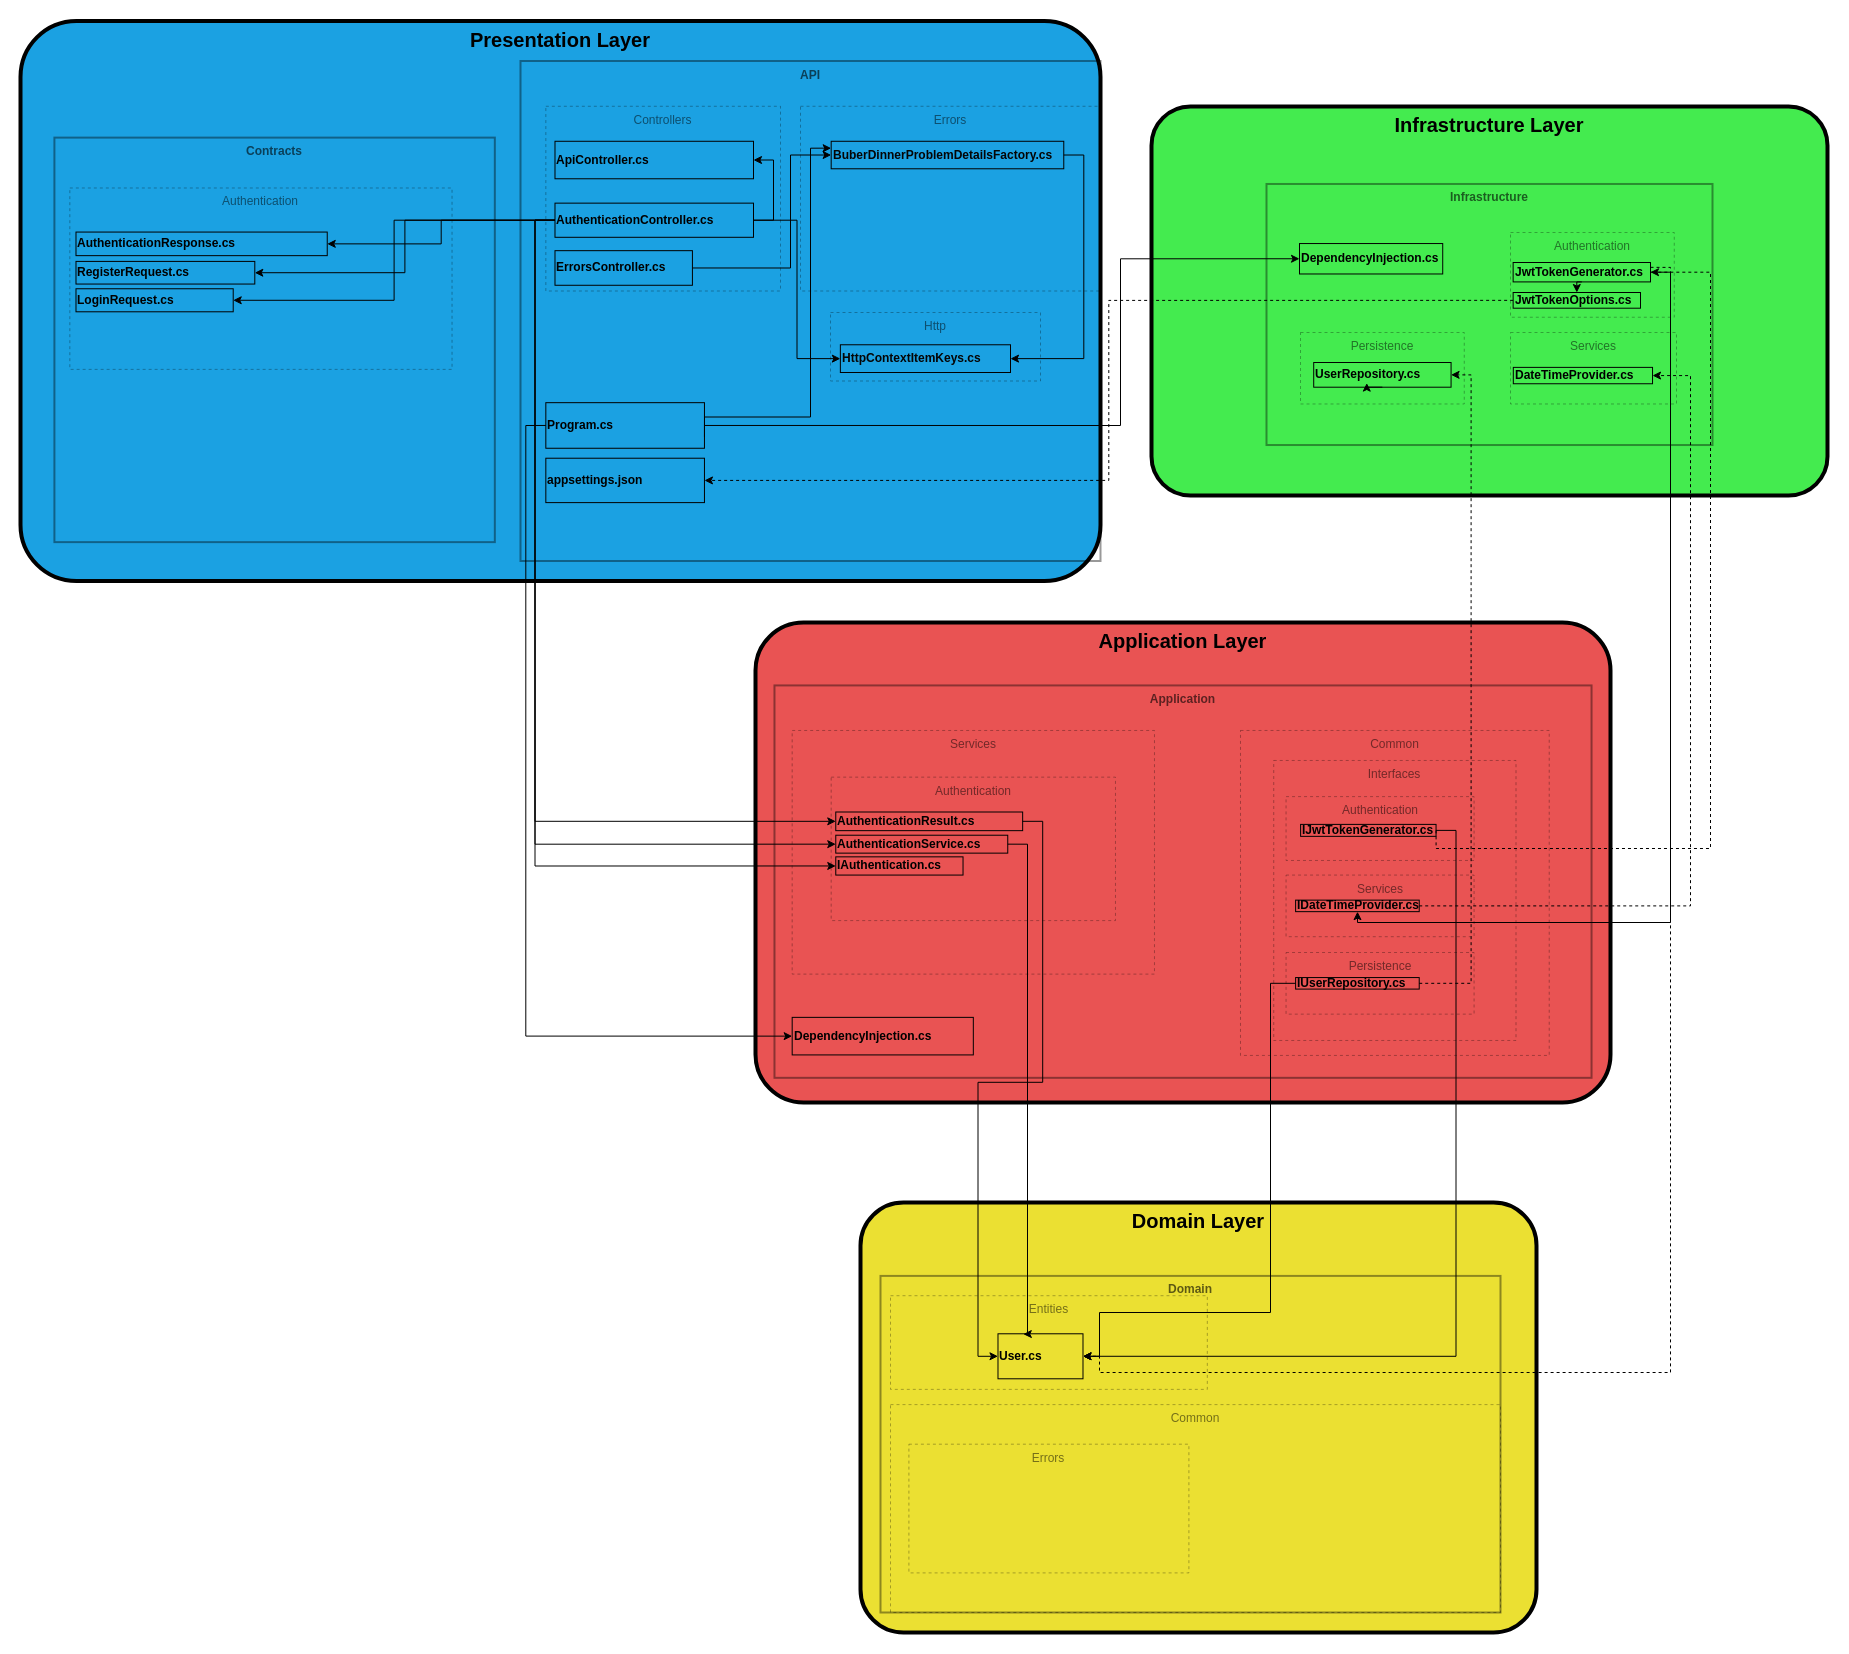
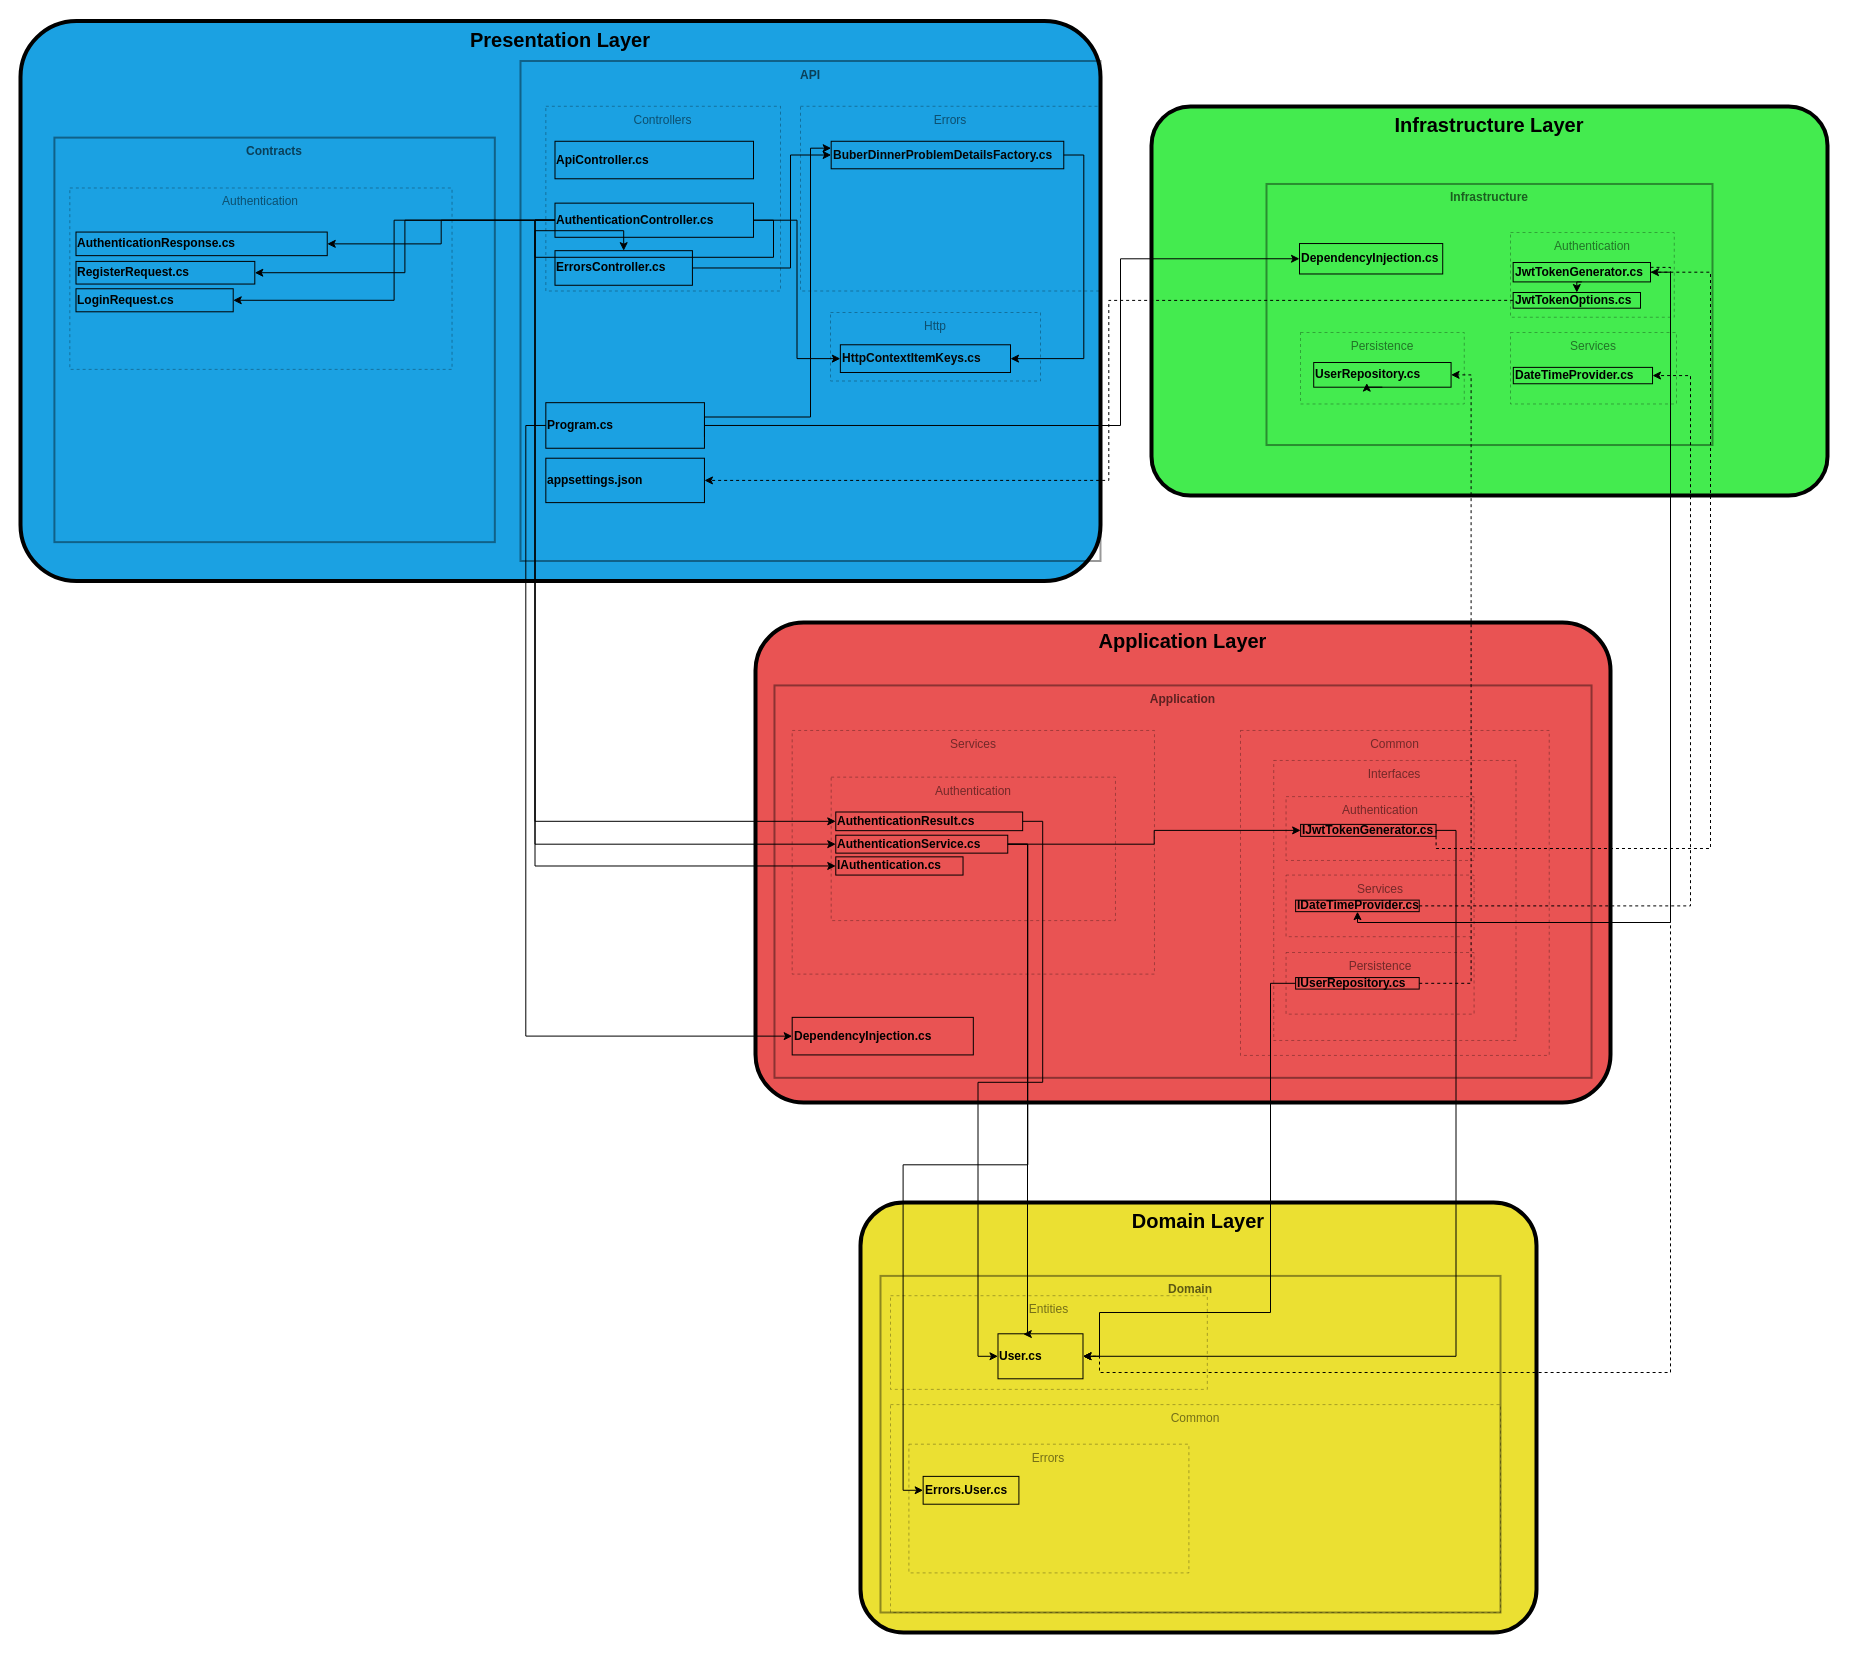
edge "AuthenticationController.cs" -> "ApiController.cs": now "AuthenticationController.cs" -> "ErrorsController.cs"
edge "AuthenticationService.cs" -> "IJwtTokenGenerator.cs": added
edge "AuthenticationService.cs" -> "Errors.User.cs": added
node "Errors.User.cs": added
